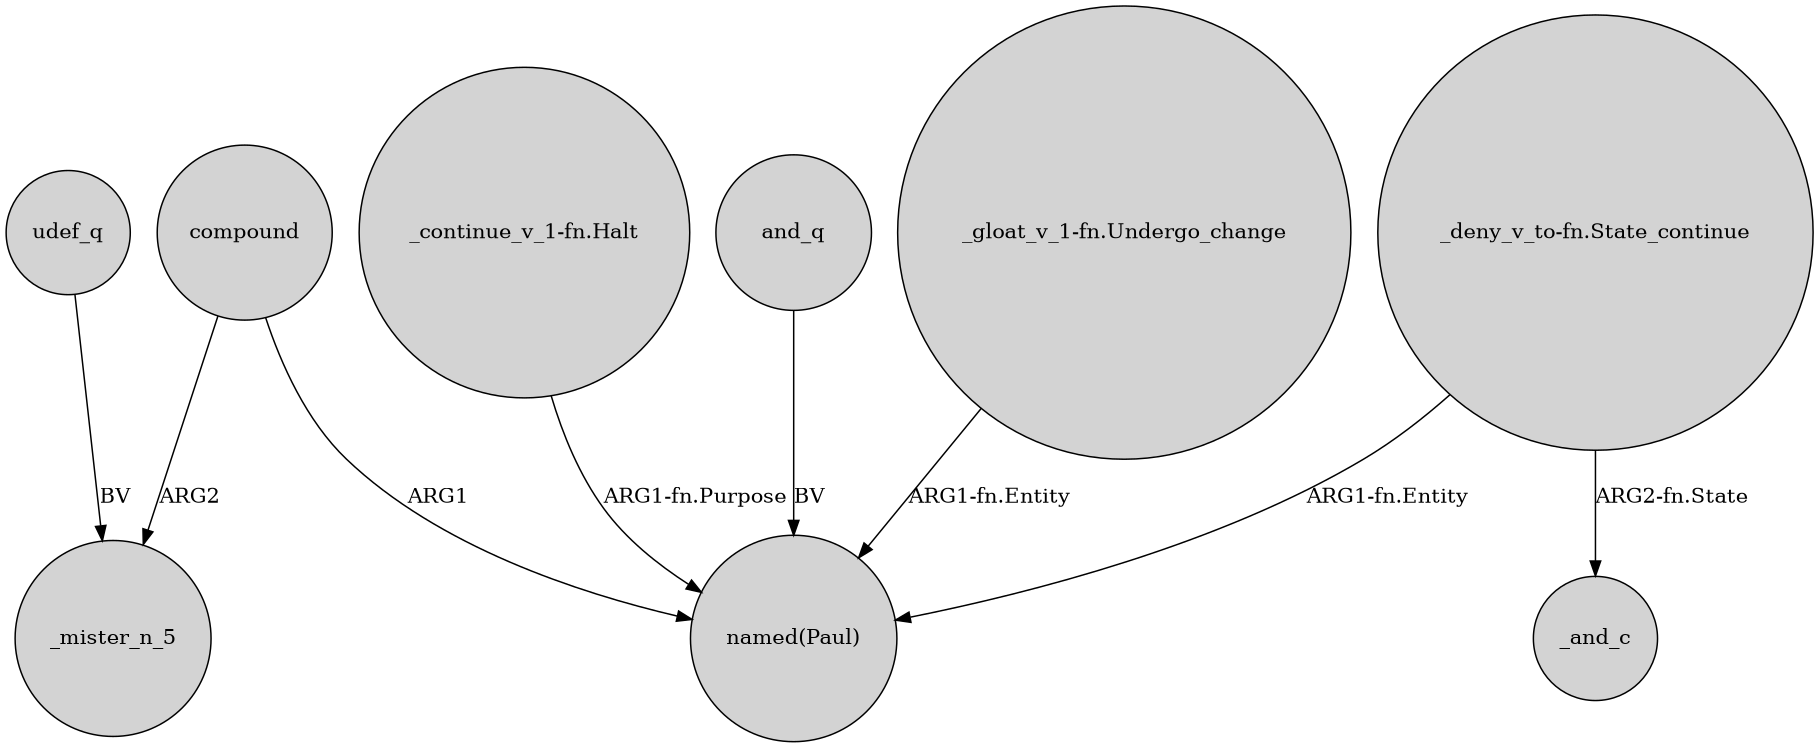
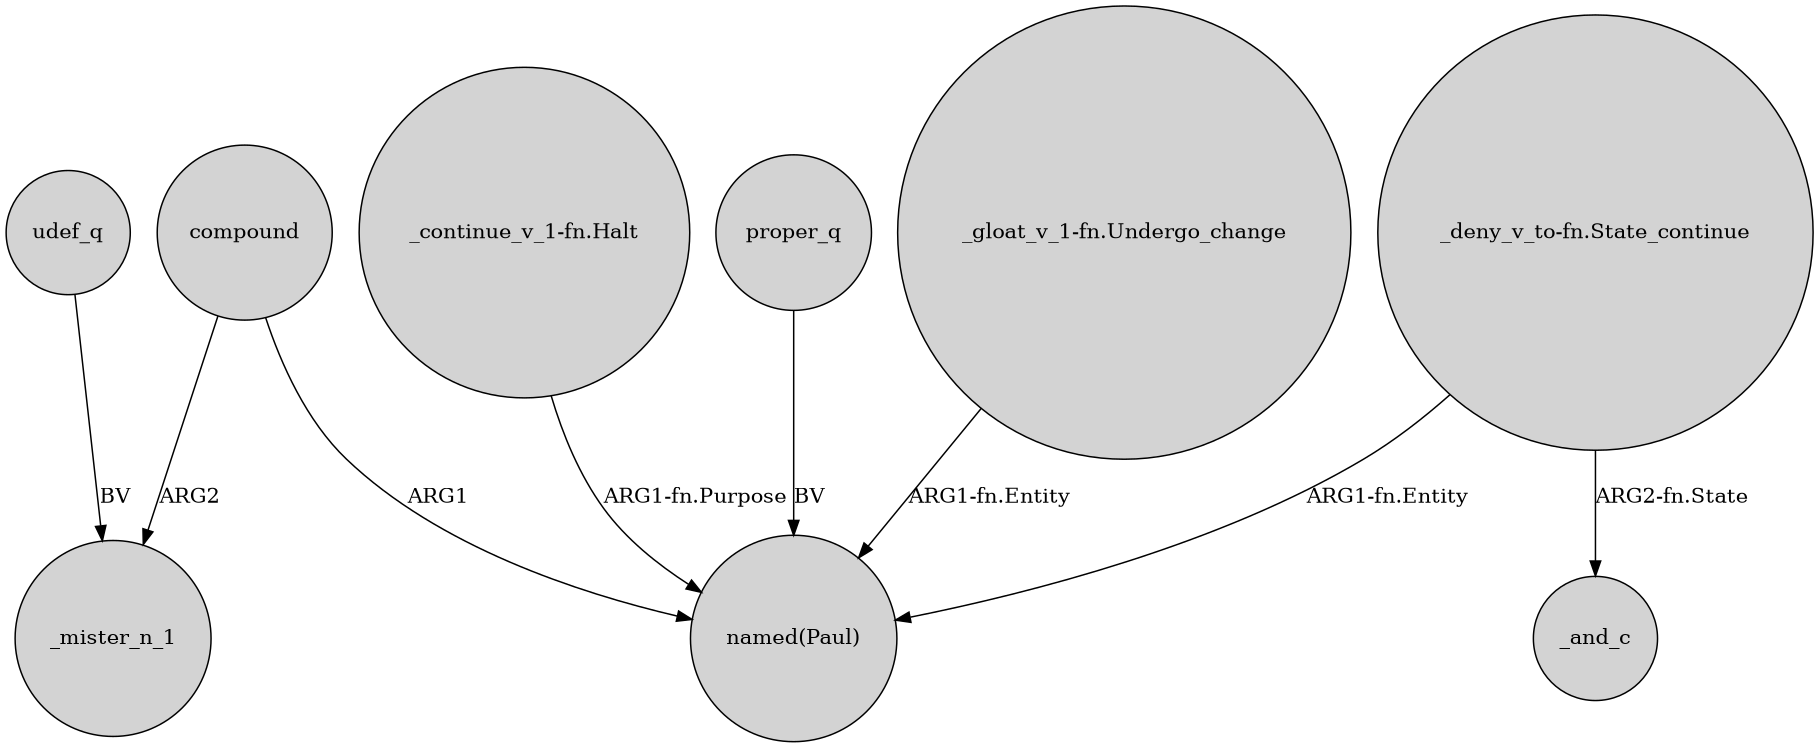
node "and_q": label "and_q" -> "proper_q"
node "_mister_n_5": label "_mister_n_5" -> "_mister_n_1"
